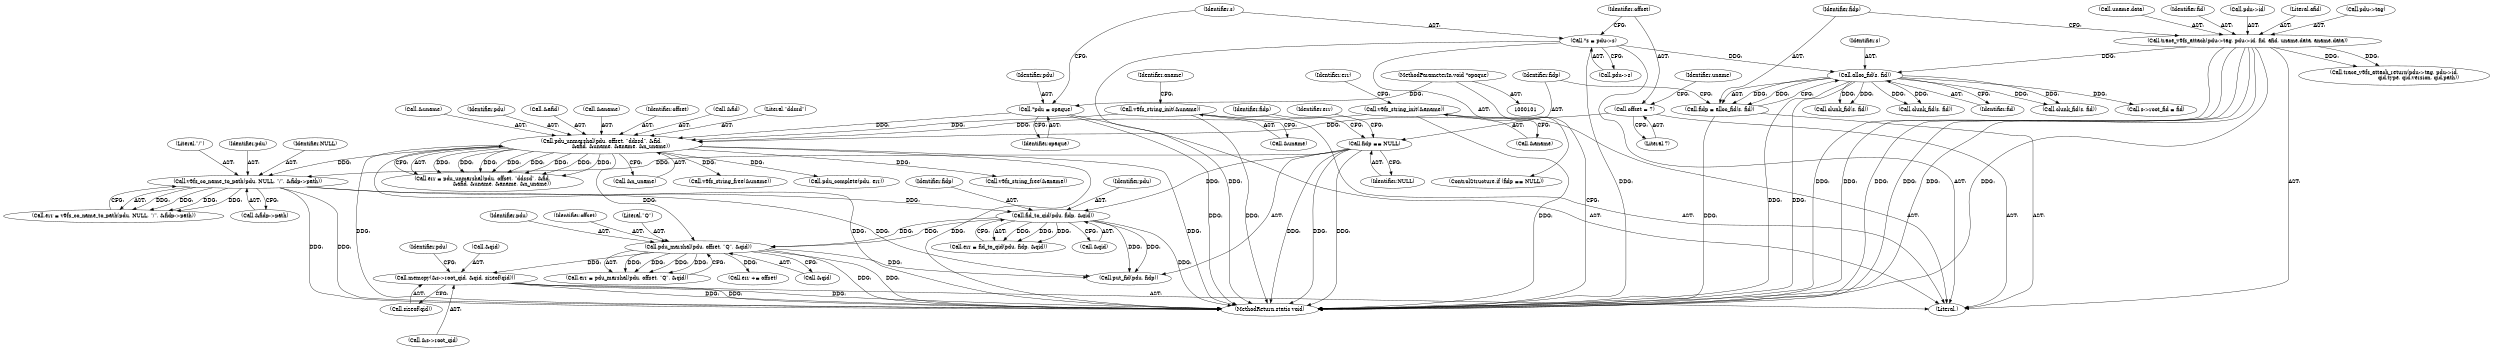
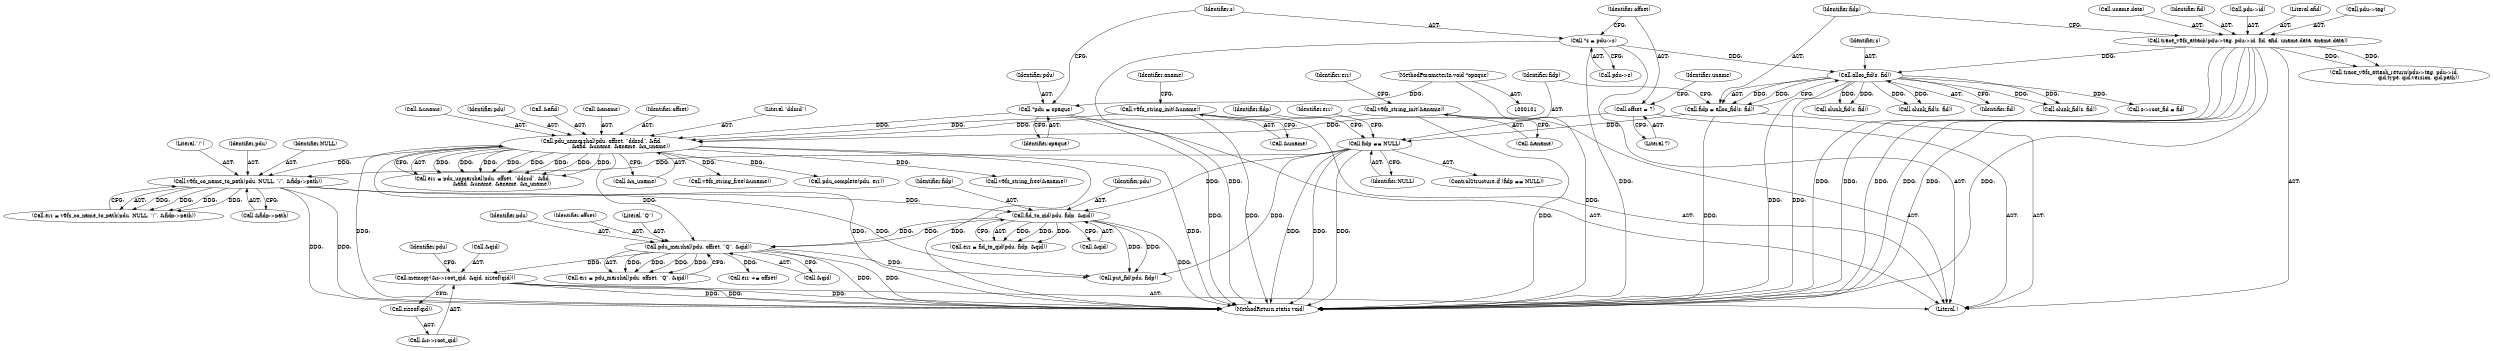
edge "(Call,*s = pdu->s)" -> "(ControlStructure,if (fidp == NULL))": now "(Call,fidp == NULL)" -> "(ControlStructure,if (fidp == NULL))"
node "(Call,&fid)": removed
edge "(Call,fidp = alloc_fid(s, fid))" -> "(Call,fidp == NULL)": added, label "DDG:"
edge "(MethodParameterIn,void *opaque)" -> "(MethodReturn,static void)": label "CFG: " -> "DDG: "
edge "(Call,fidp == NULL)" -> "(Call,put_fid(pdu, fidp))": label "AST: " -> "DDG: "
edge "(Call,sizeof(qid))" -> "(Call,memcpy(&s->root_qid, &qid, sizeof(qid)))": now "(Call,sizeof(qid))" -> "(Call,&s->root_qid)"
